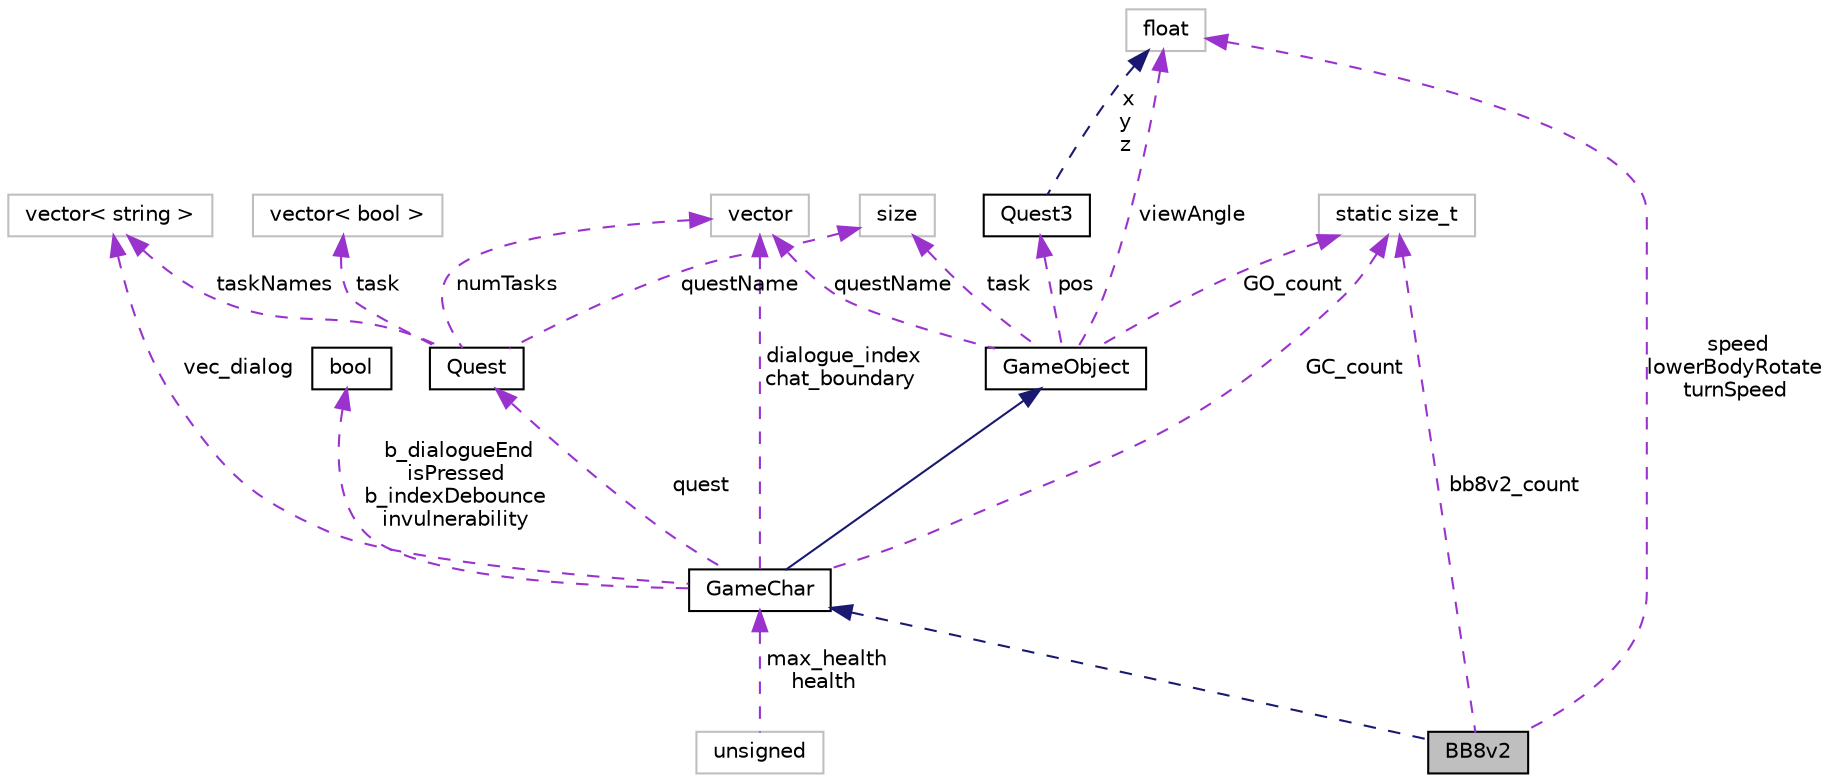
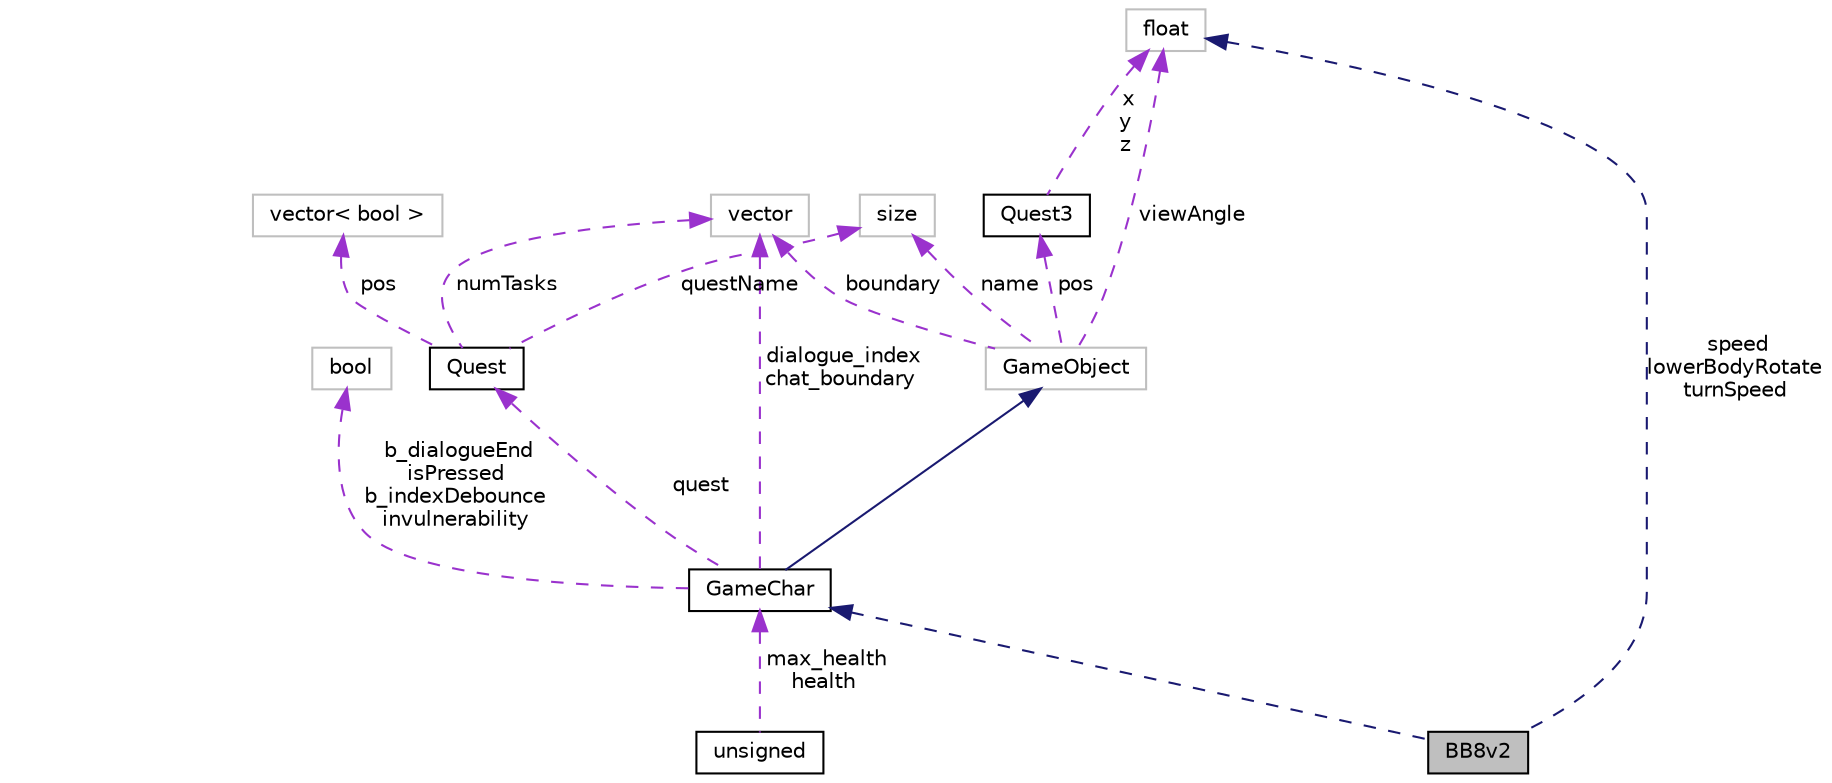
edge "Quest3" -> "float": color midnightblue -> darkorchid3
node "vector< string >": removed
node "static size_t": removed
edge "BB8v2" -> "float": color darkorchid3 -> midnightblue
edge "Quest" -> "vector< bool >": label " task" -> " pos"
edge "GameObject" -> "vector": label " questName" -> " boundary"
edge "GameObject" -> "size": label " task" -> " name"
node "bool": color black -> grey75
node "GameObject": color black -> grey75
node "unsigned": color grey75 -> black
